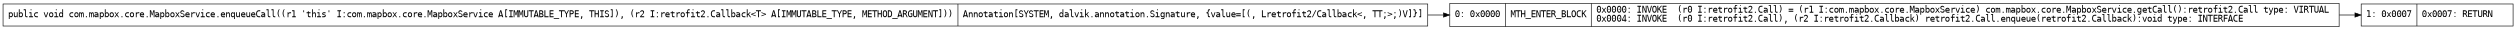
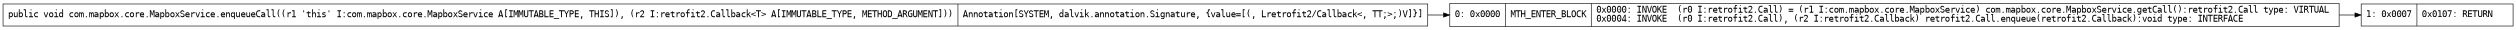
node "1: 0x0007": text "0x0007: RETURN" -> "0x0107: RETURN"
